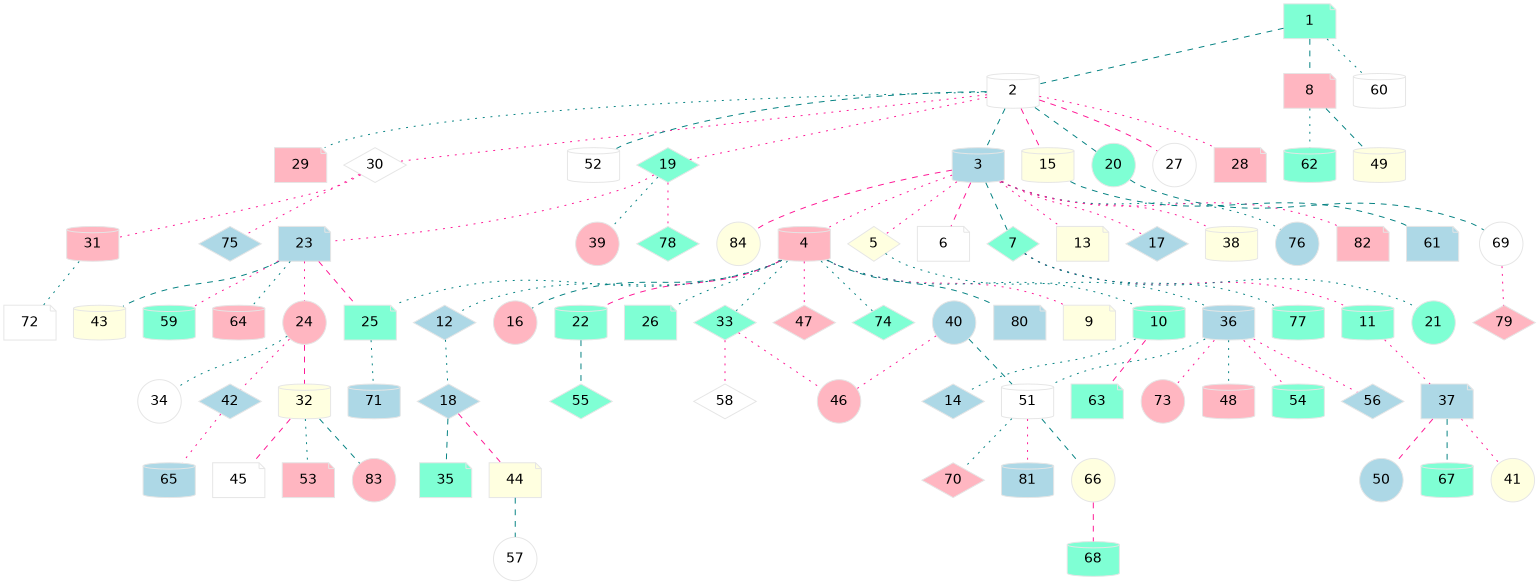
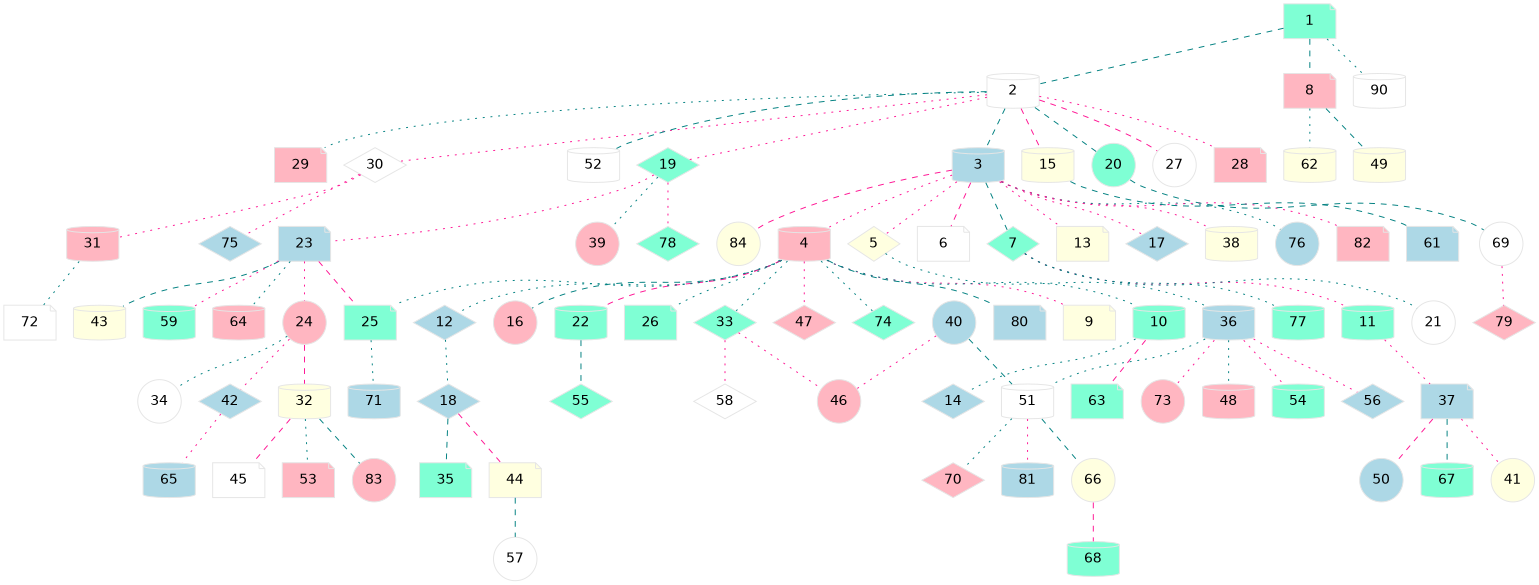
node "60": label "60" -> "90"
node "62": fillcolor aquamarine -> lightyellow
node "21": fillcolor aquamarine -> white
